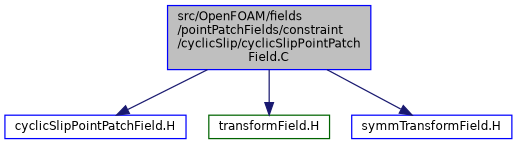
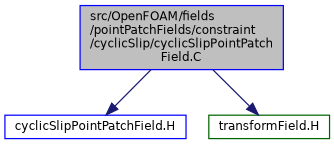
node "symmTransformField.H": removed
